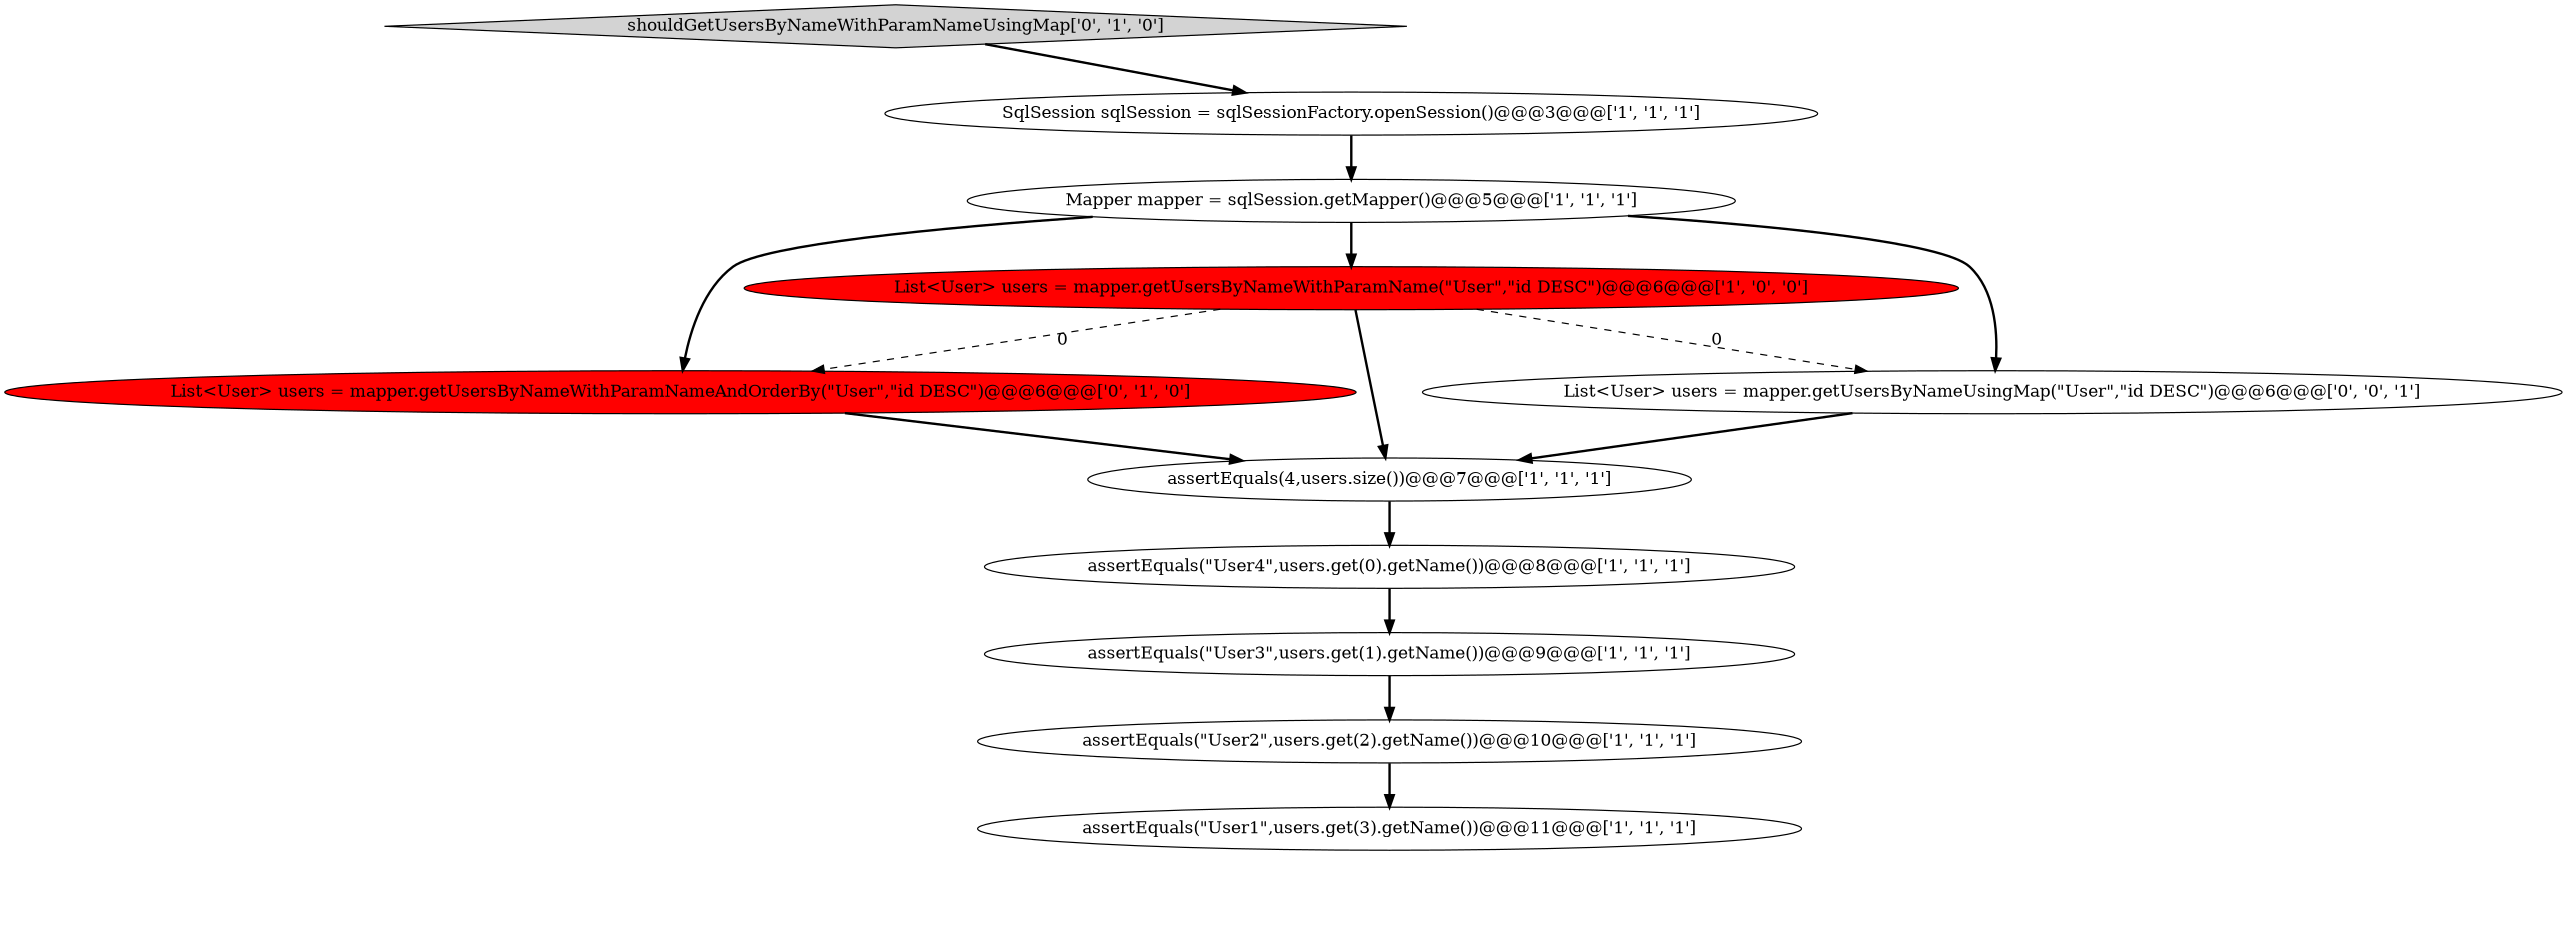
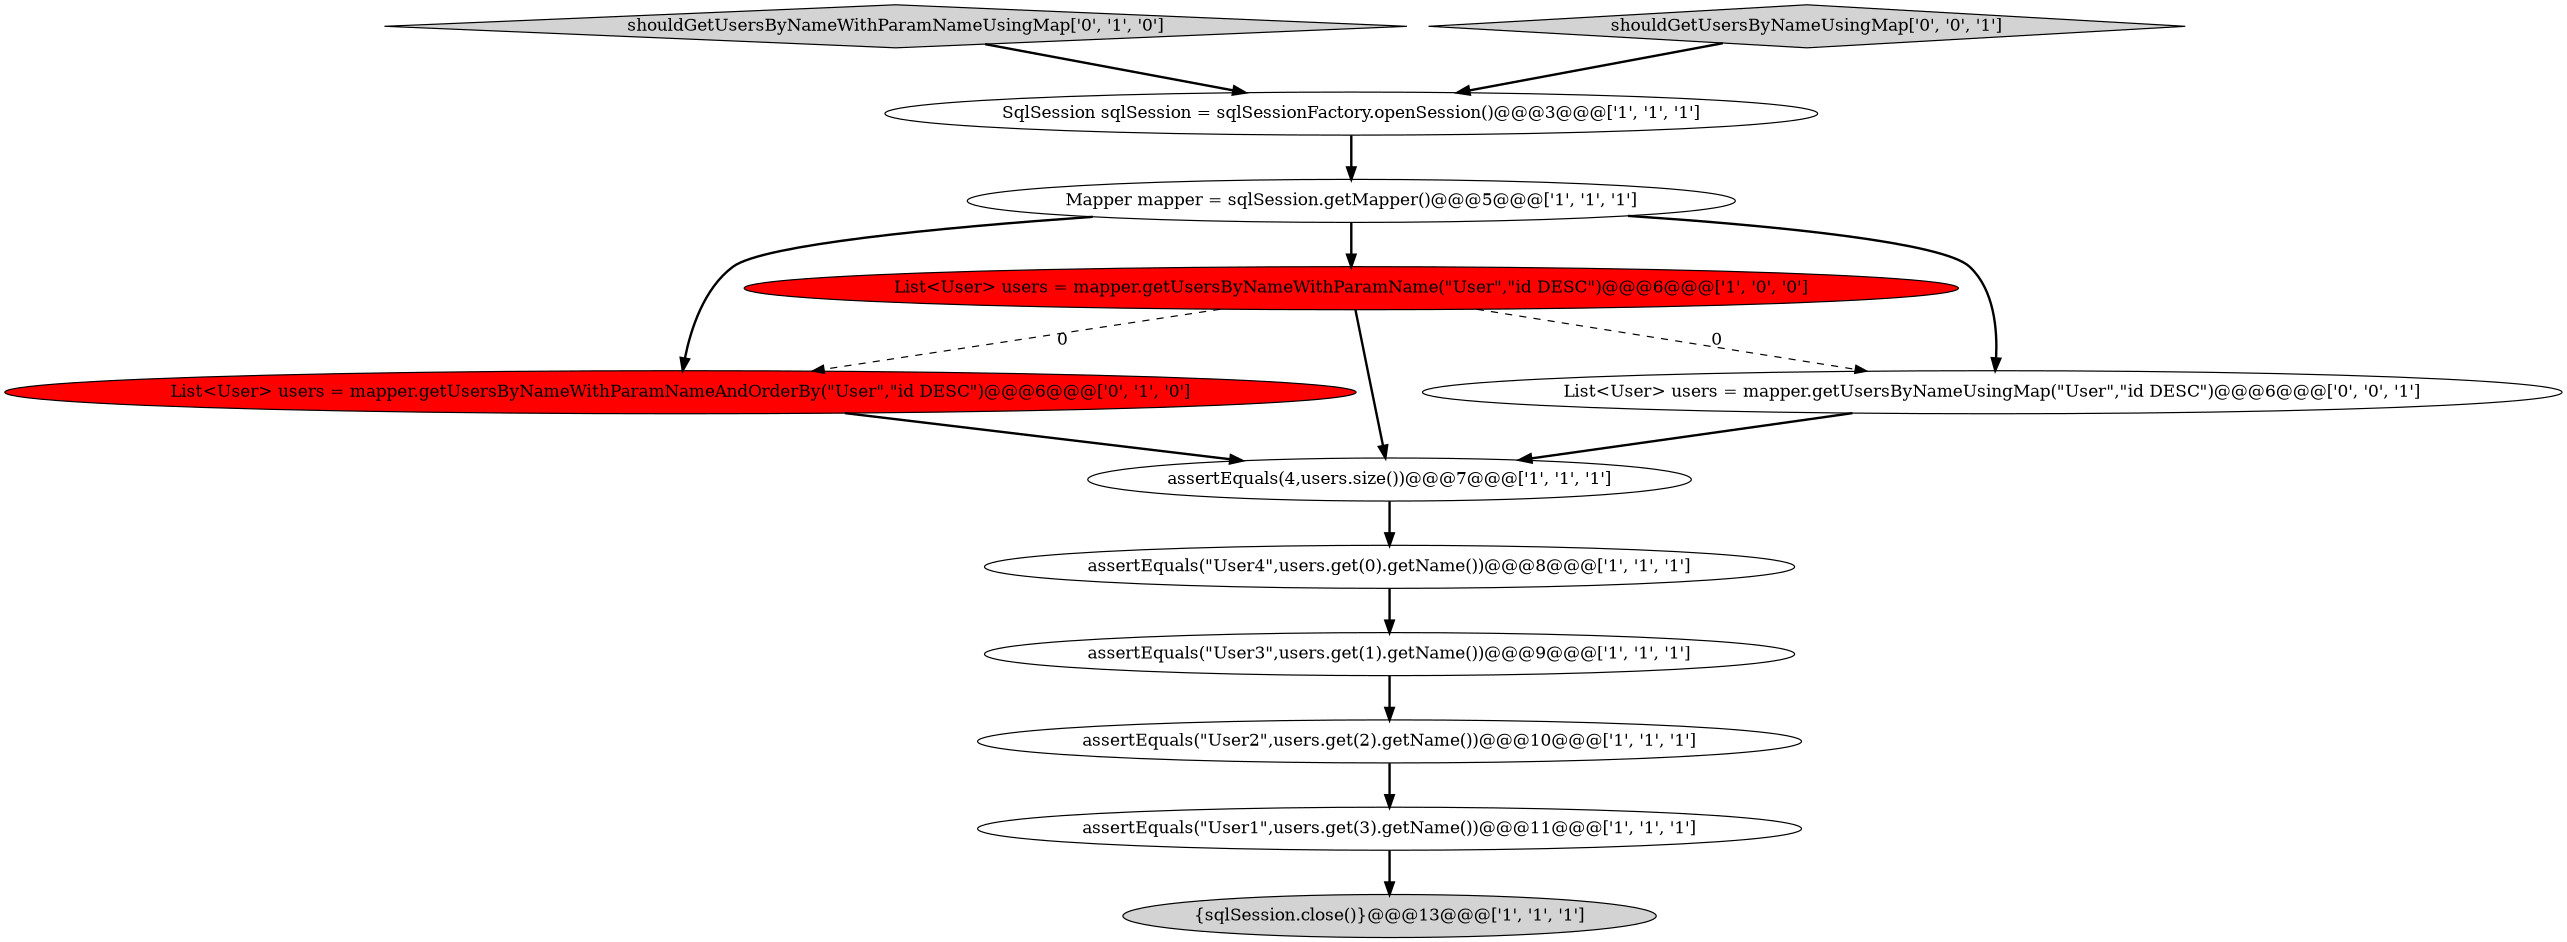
node "shouldGetUsersByNameUsingMap['0', '0', '1']": added
node "{sqlSession.close()}@@@13@@@['1', '1', '1']": added
